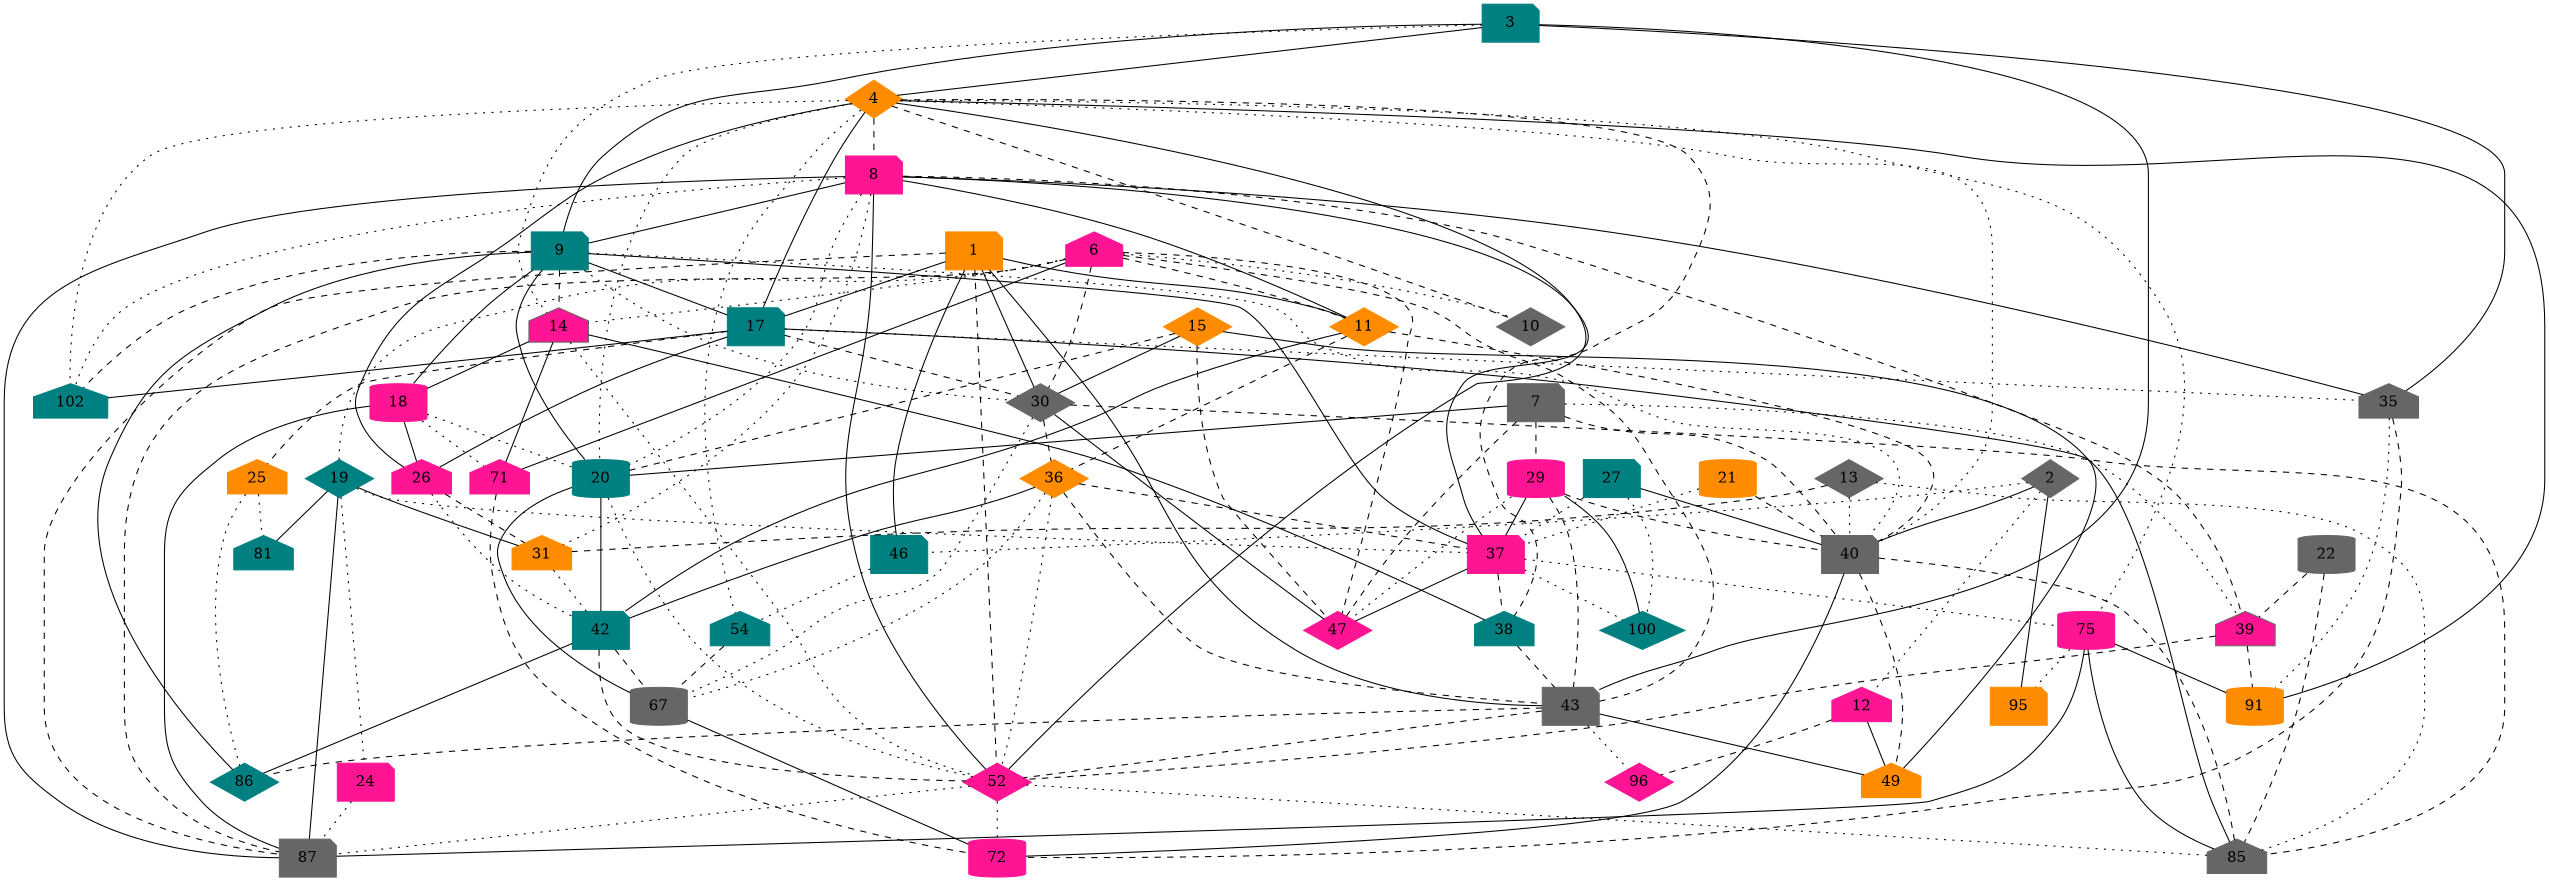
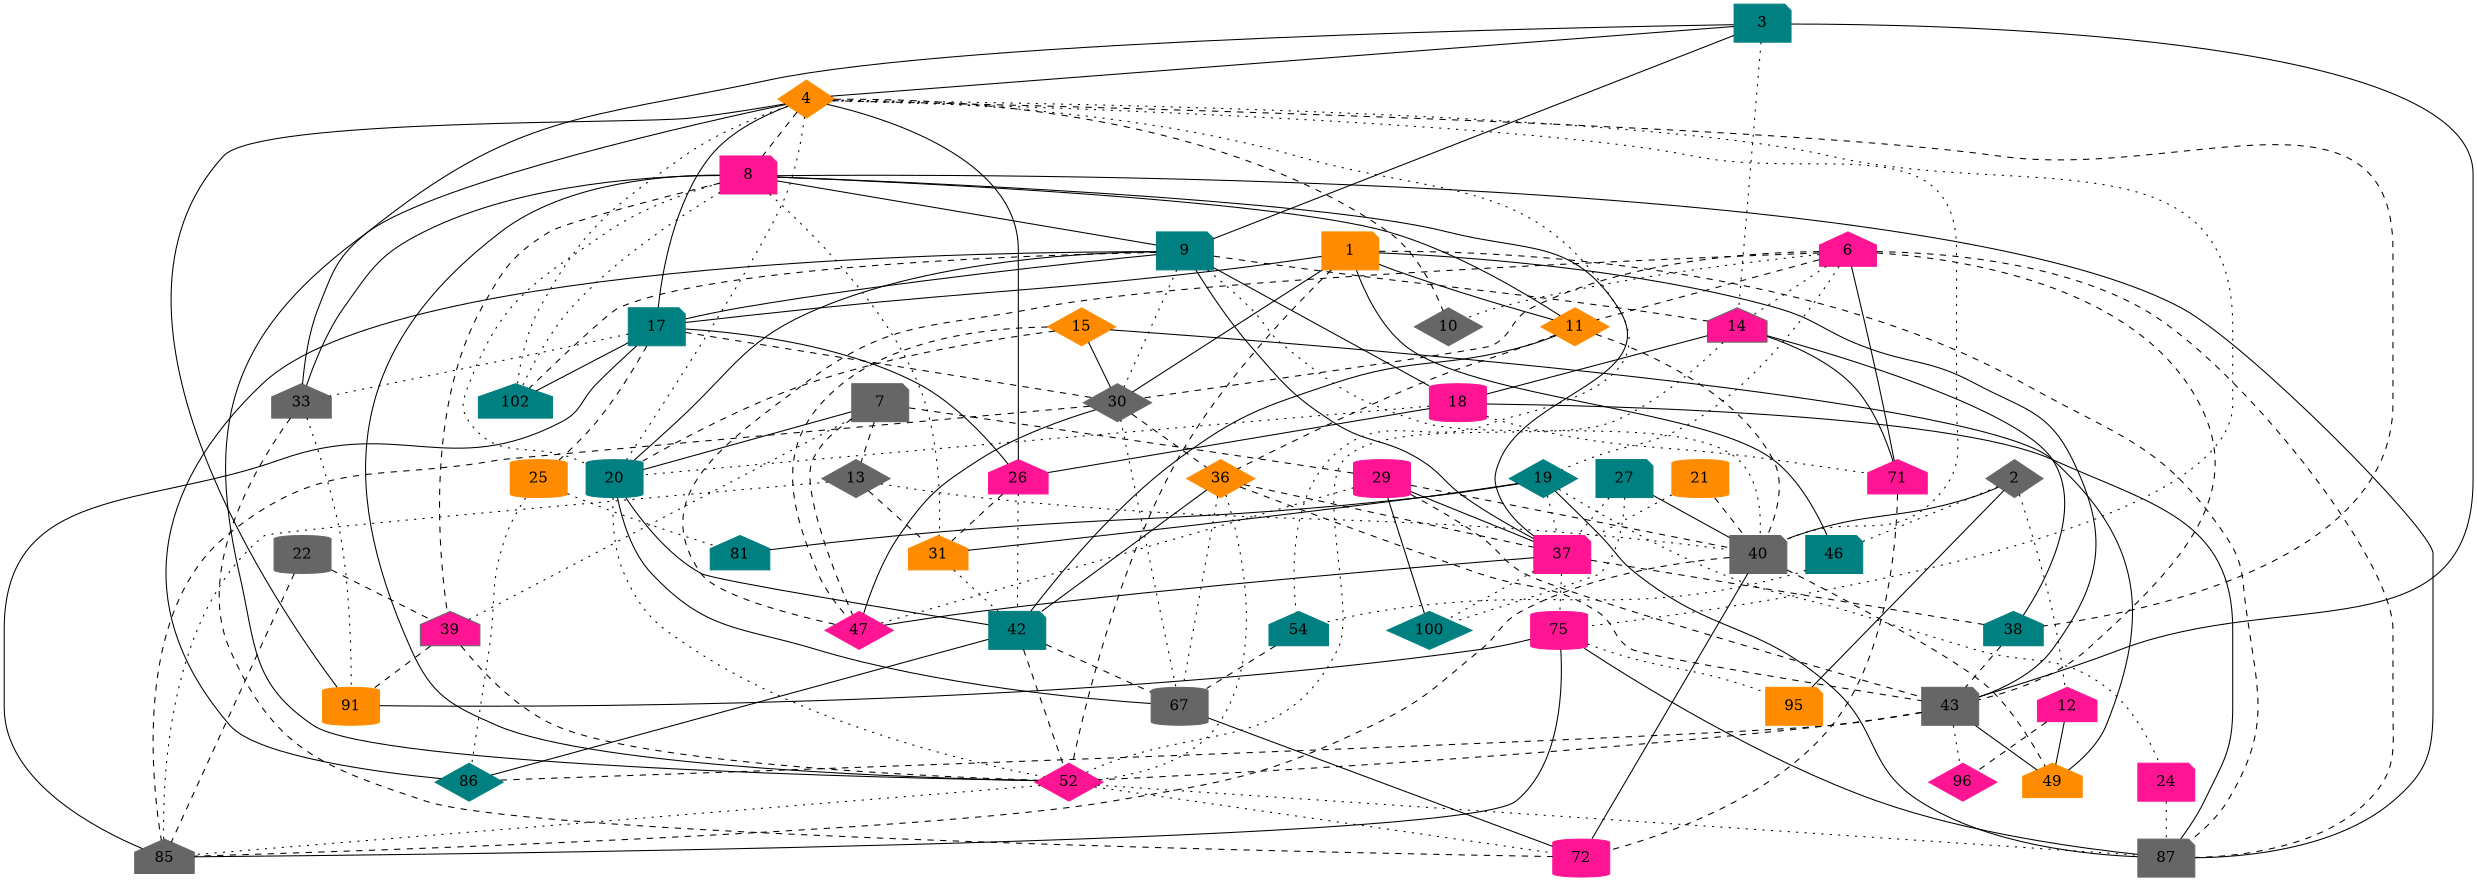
node "35": label "35" -> "33"
edge "7" -- "40": now "7" -- "13"
node "25": shape house -> cylinder
